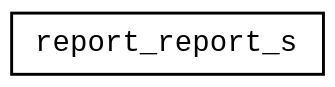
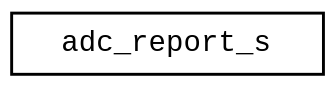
node "report_report_s": label "report_report_s" -> "adc_report_s"
